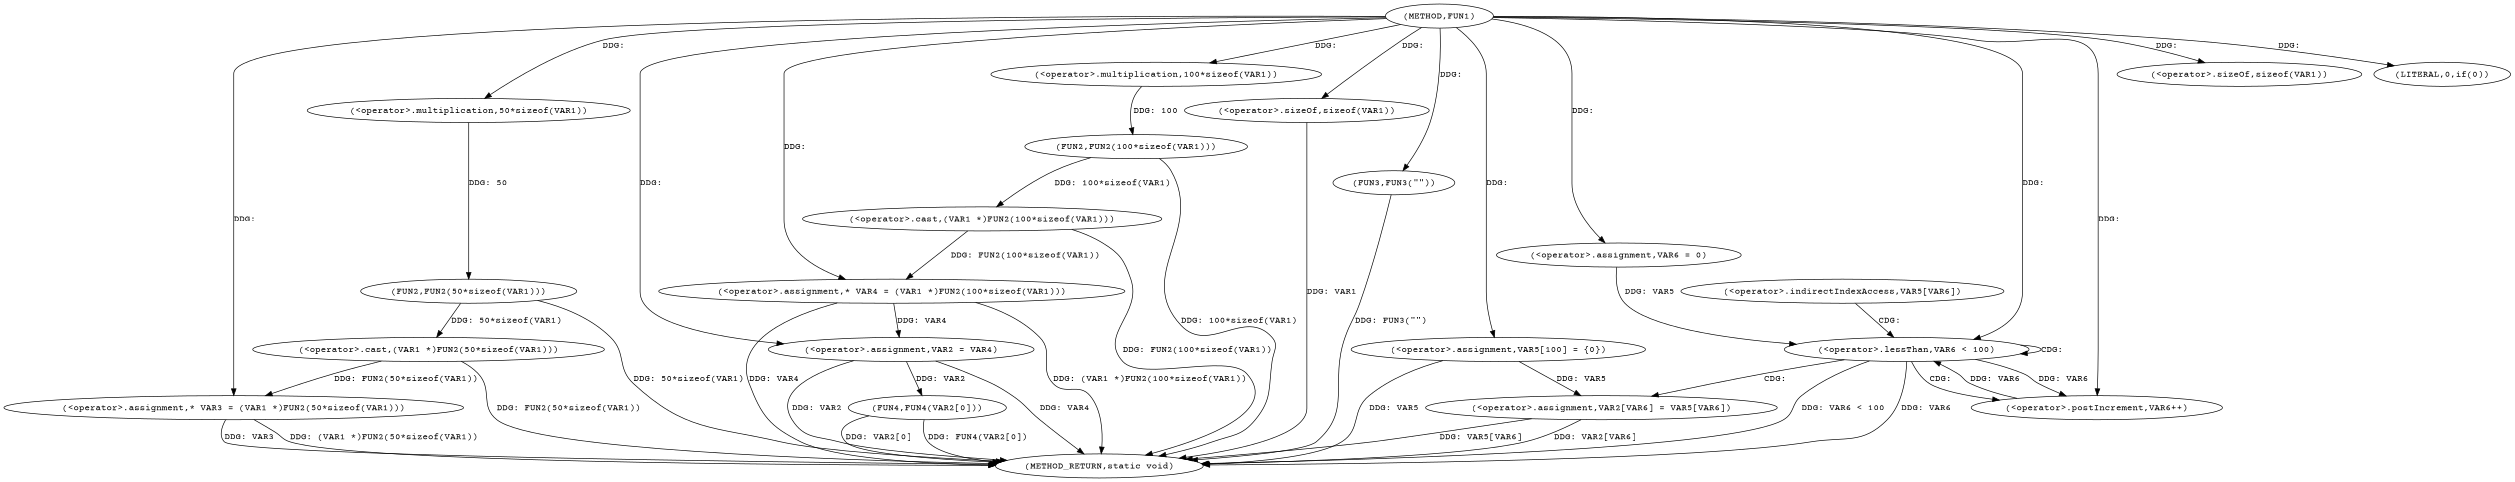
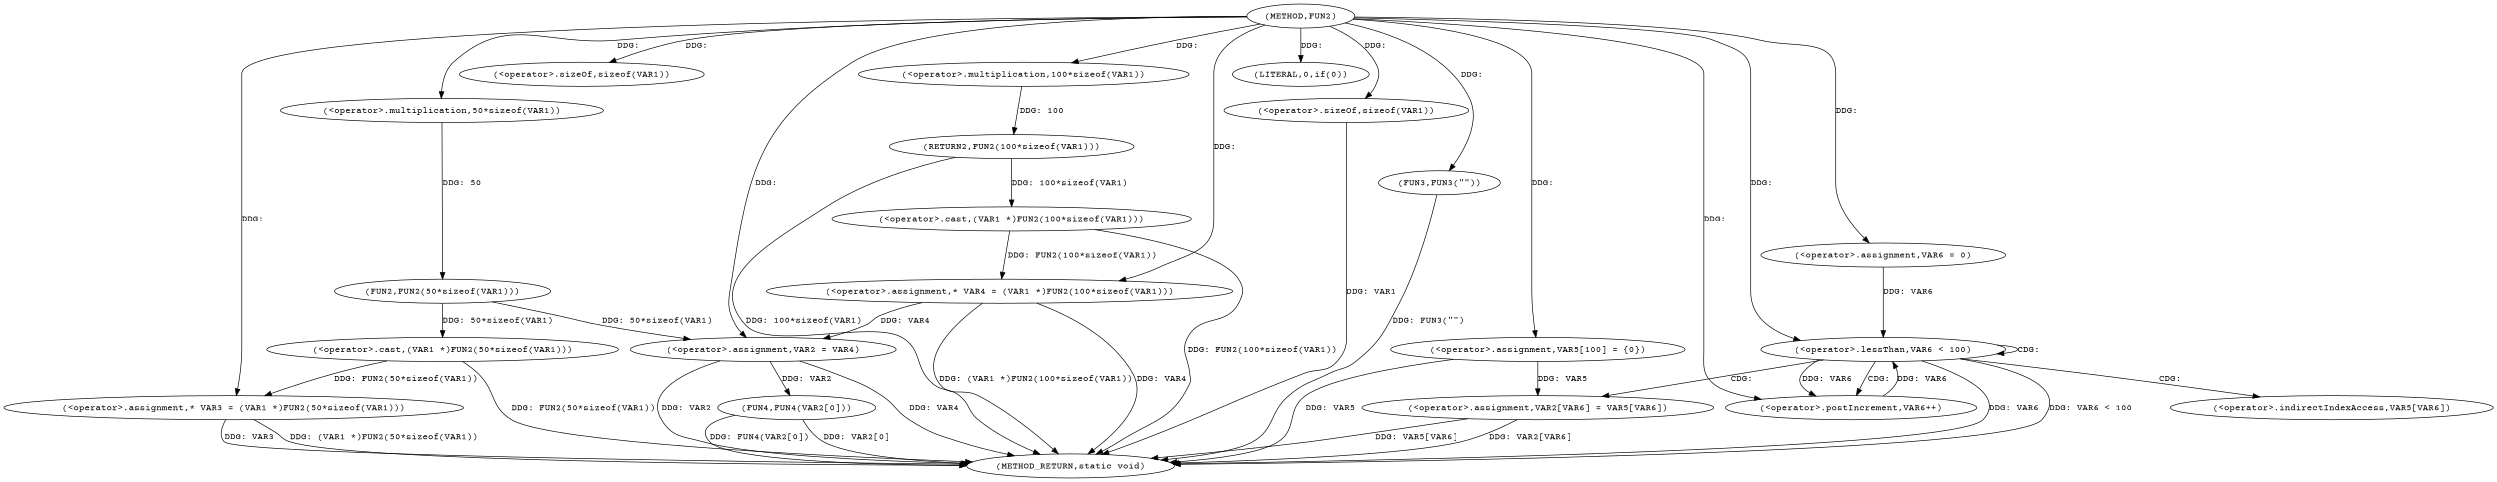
node "(METHOD,FUN1)": label "(METHOD,FUN1)" -> "(METHOD,FUN2)"
node "(FUN2,FUN2(100*sizeof(VAR1)))": label "(FUN2,FUN2(100*sizeof(VAR1)))" -> "(RETURN2,FUN2(100*sizeof(VAR1)))"
edge "(<operator>.assignment,VAR6 = 0)" -> "(<operator>.lessThan,VAR6 < 100)": label "DDG: VAR5" -> "DDG: VAR6"
edge "(<operator>.indirectIndexAccess,VAR5[VAR6])" -> "(<operator>.lessThan,VAR6 < 100)": reversed
edge "(FUN2,FUN2(50*sizeof(VAR1)))" -> "(METHOD_RETURN,static void)": now "(FUN2,FUN2(50*sizeof(VAR1)))" -> "(<operator>.assignment,VAR2 = VAR4)"
